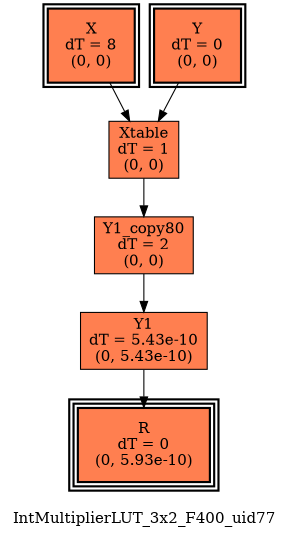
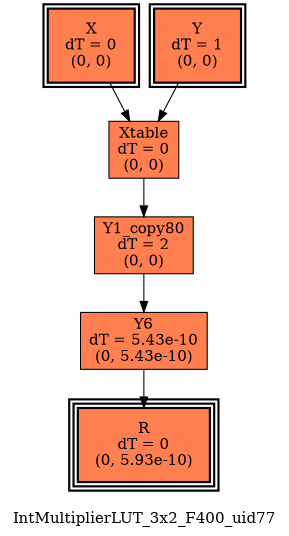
node "X dT = 8 (0, 0)": label "X dT = 8 (0, 0)" -> "X dT = 0 (0, 0)"
node "Y dT = 0 (0, 0)": label "Y dT = 0 (0, 0)" -> "Y dT = 1 (0, 0)"
node "Xtable dT = 1 (0, 0)": label "Xtable dT = 1 (0, 0)" -> "Xtable dT = 0 (0, 0)"
node "Y1 dT = 5.43e-10 (0, 5.43e-10)": label "Y1 dT = 5.43e-10 (0, 5.43e-10)" -> "Y6 dT = 5.43e-10 (0, 5.43e-10)"
